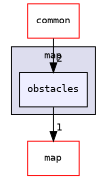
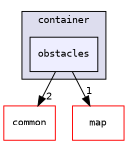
edge "common" -> "obstacles": reversed
cluster "map": label "map" -> "container"
